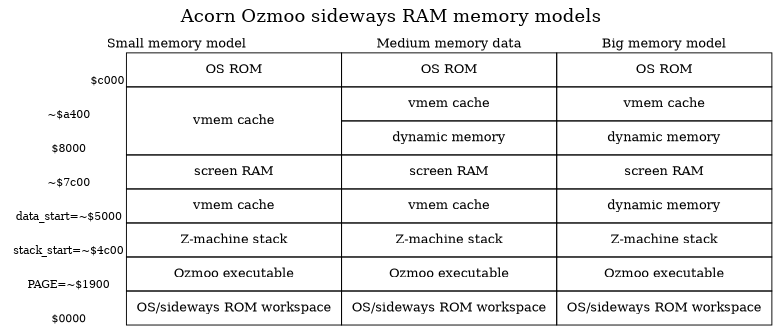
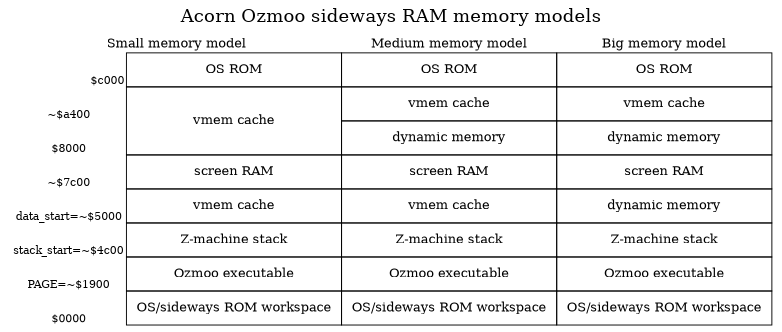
node "Small memory model": text "Medium memory data" -> "Medium memory model"
